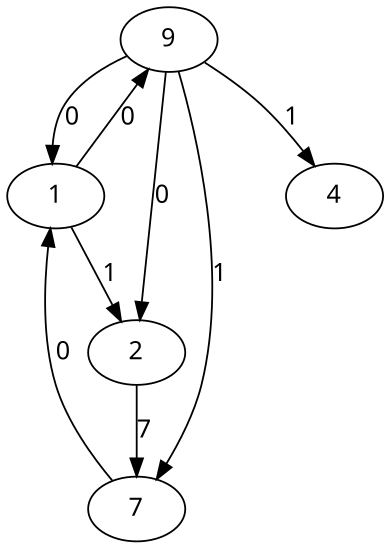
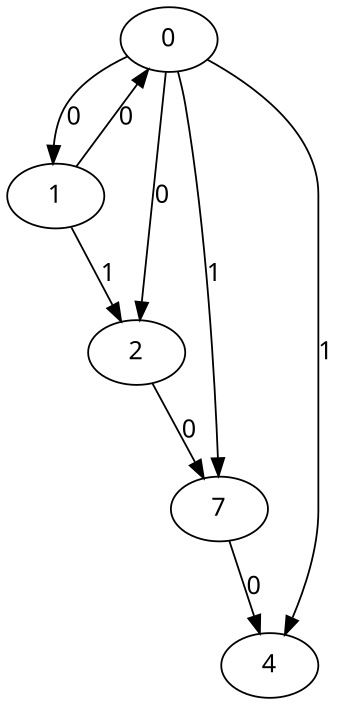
node "9": label "9" -> "0"
edge "7" -> "1": now "7" -> "4"
edge "2" -> "7": label "7" -> "0"
